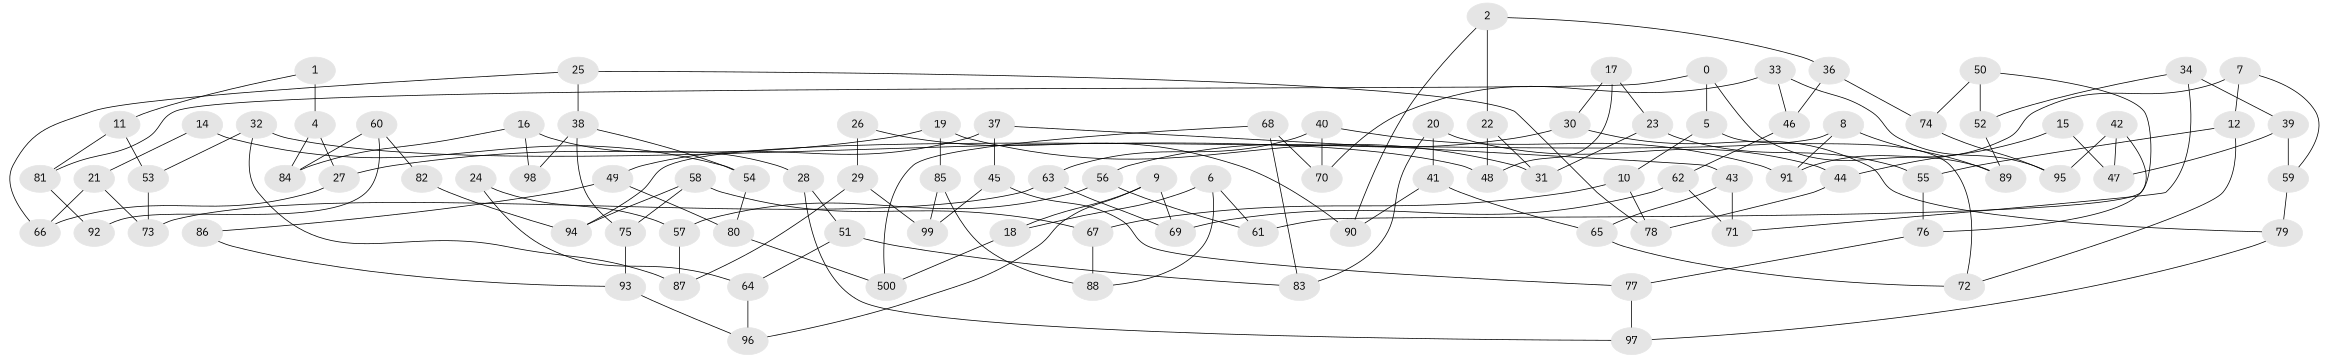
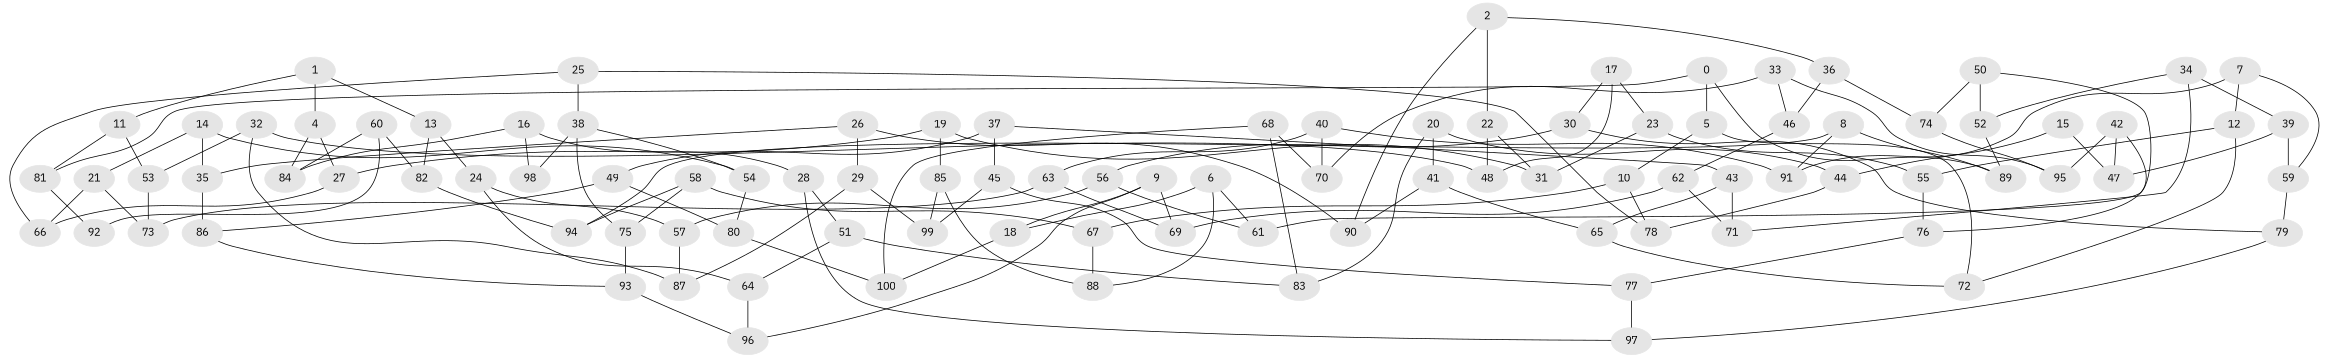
node "13": added
node "35": added
node "500": label "500" -> "100"
